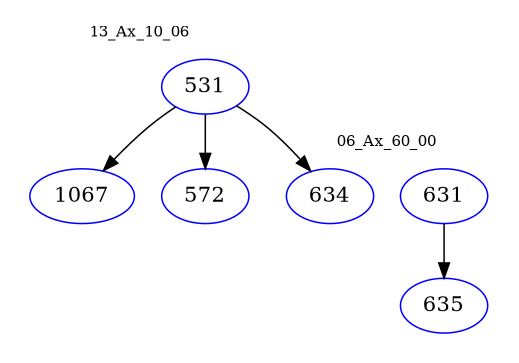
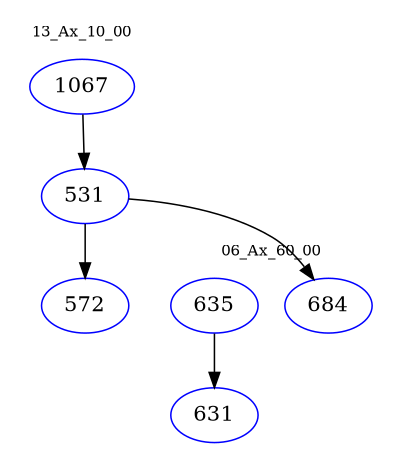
cluster "13_Ax_10_06": label "13_Ax_10_06" -> "13_Ax_10_00"
edge "531" -> "1067": reversed
node "634": label "634" -> "684"
edge "631" -> "635": reversed
